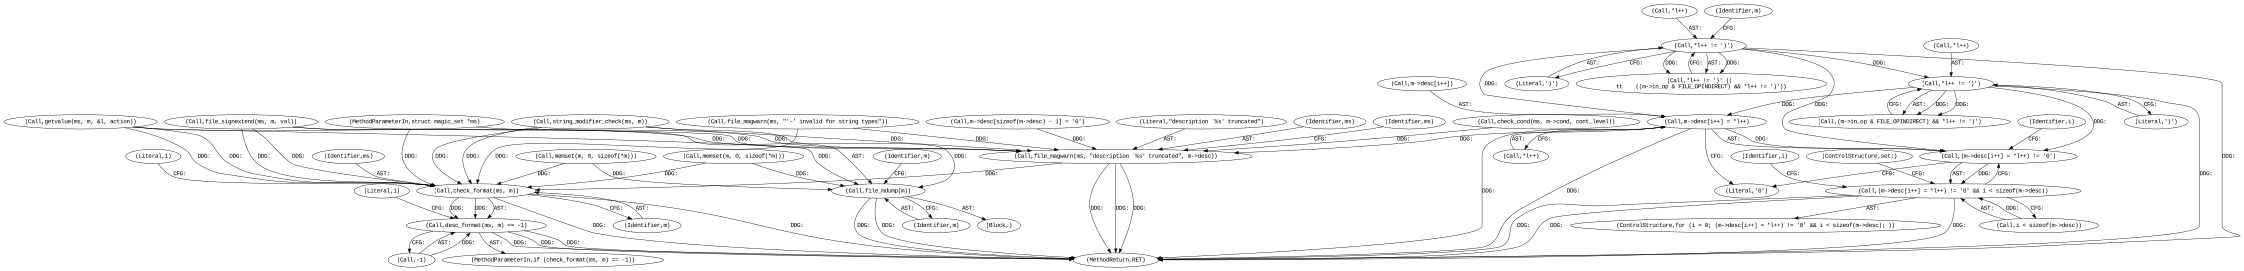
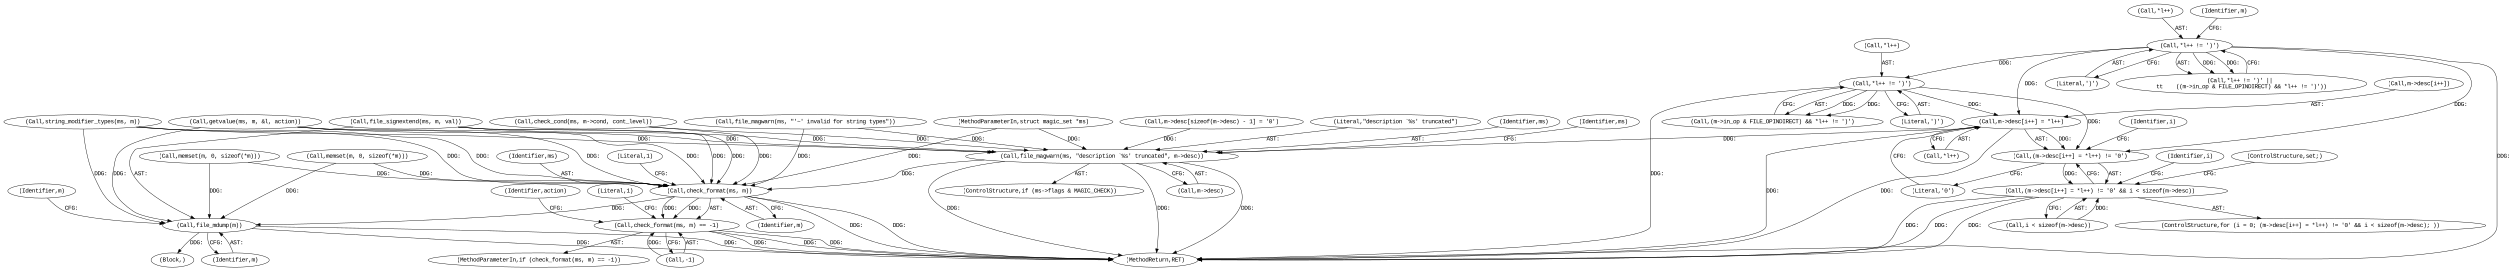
node "(Call,string_modifier_check(ms, m))": label "(Call,string_modifier_check(ms, m))" -> "(Call,string_modifier_types(ms, m))"
edge "(Call,check_cond(ms, m->cond, cont_level))" -> "(Call,check_format(ms, m))": added, label "DDG:"
edge "(Call,m->desc[i++] = *l++)" -> "(Literal,'0')": reversed
node "(Identifier,action)": added
node "(ControlStructure,if (ms->flags & MAGIC_CHECK))": added
node "(Call,m->desc)": added
edge "(Call,file_mdump(m))" -> "(Block,)": label "AST: " -> "DDG: "
edge "(Call,check_format(ms, m))" -> "(Call,file_mdump(m))": added, label "DDG:"
node "(Call,desc_format(ms, m) == -1)": label "(Call,desc_format(ms, m) == -1)" -> "(Call,check_format(ms, m) == -1)"
